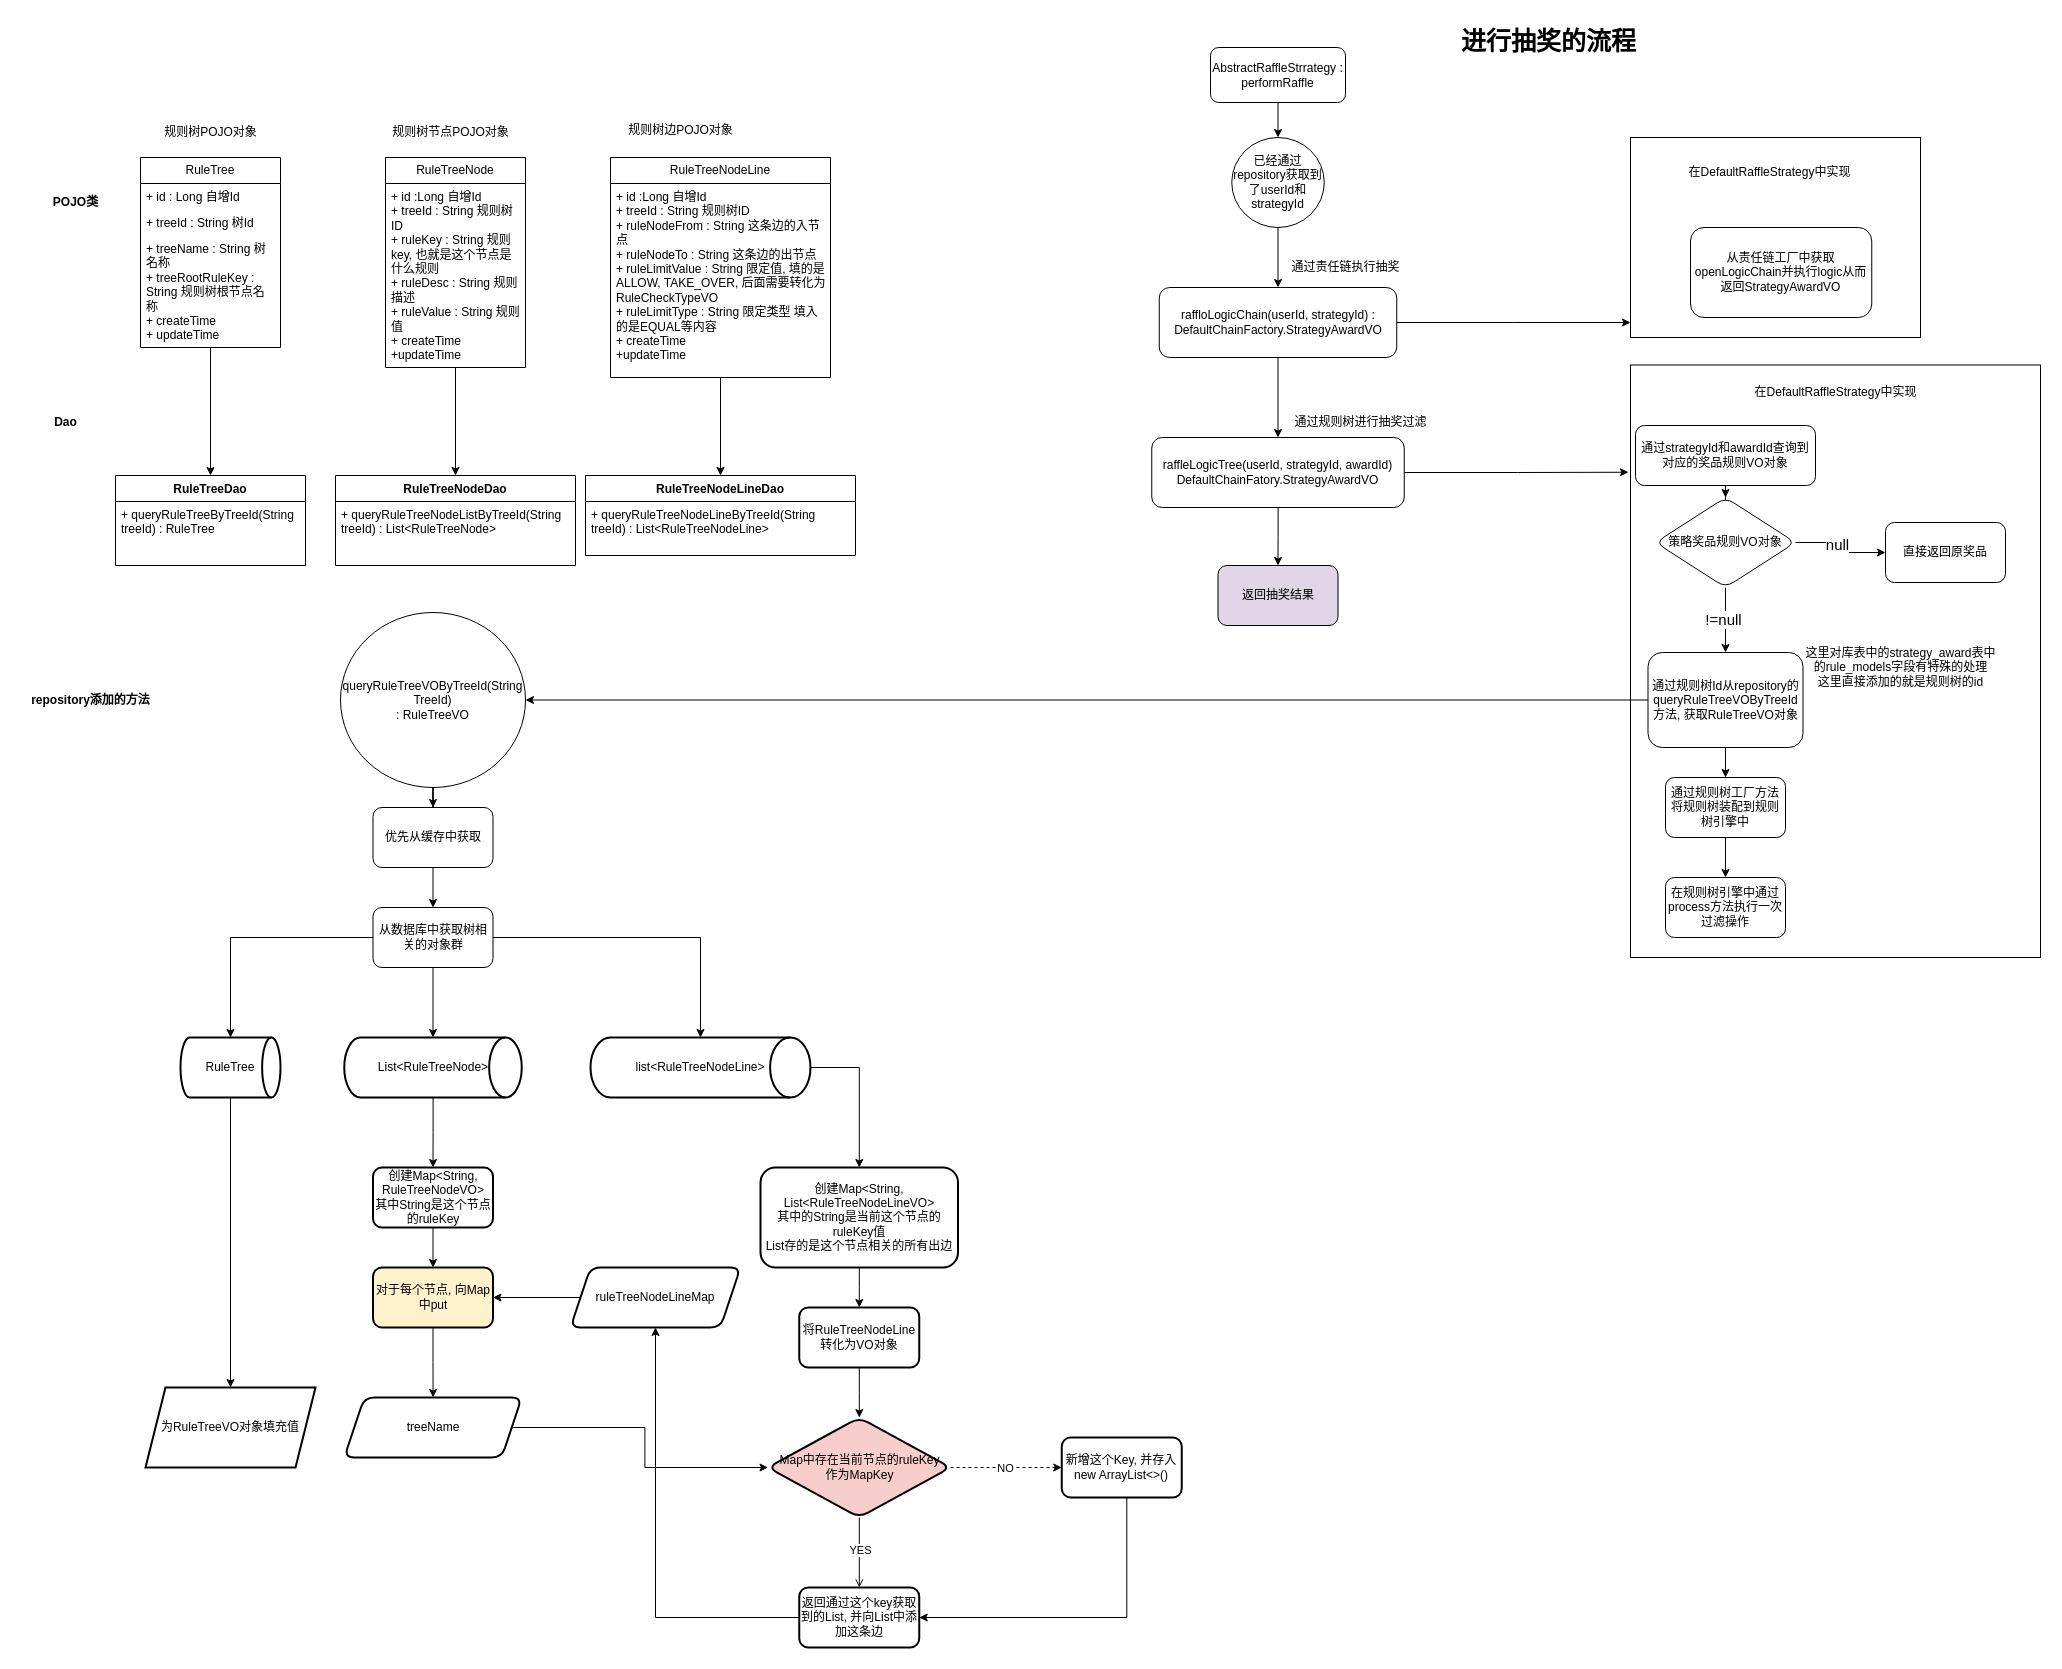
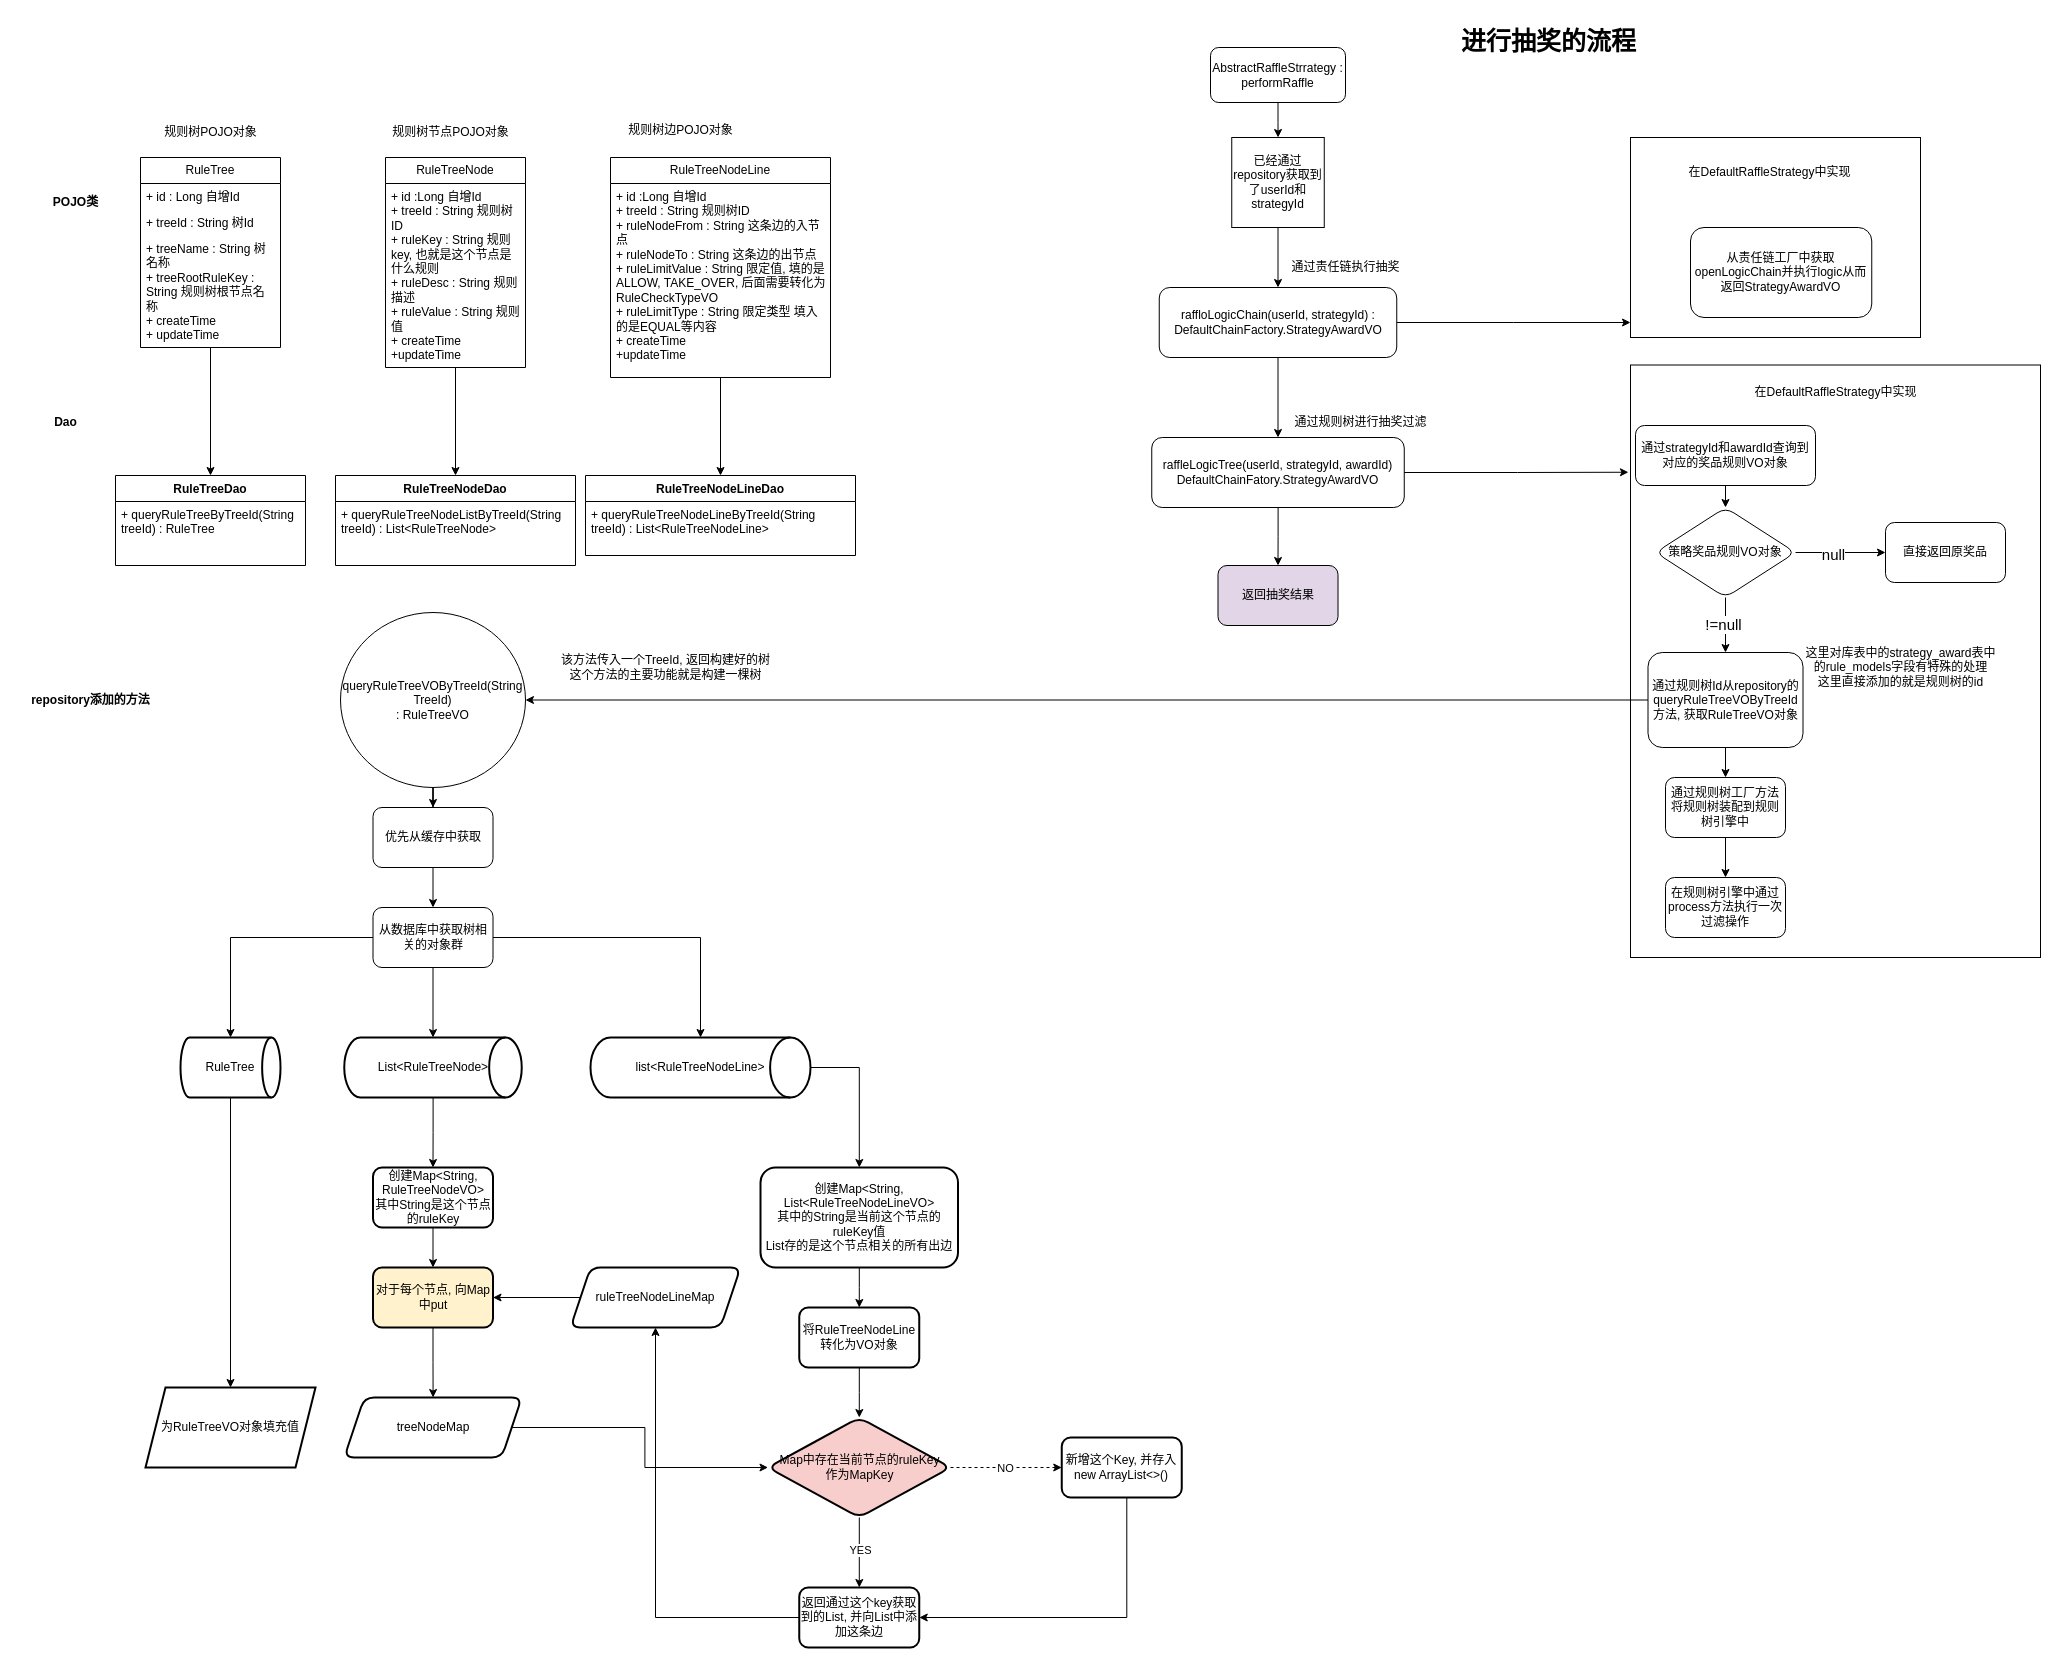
node "已经通过repository获取到了userId和strategyId": shape ellipse -> rectangle
node "策略奖品规则VO对象": moved (1726, 543) -> (1726, 553)
node "该方法传入一个TreeId, 返回构建好的树 这个方法的主要功能就是构建一棵树": added
node "treeName": label "treeName" -> "treeNodeMap"
edge "Map中存在当前节点的ruleKey 作为MapKey" -> "返回通过这个key获取到的List, 并向List中添加这条边": arrowhead open -> classic
